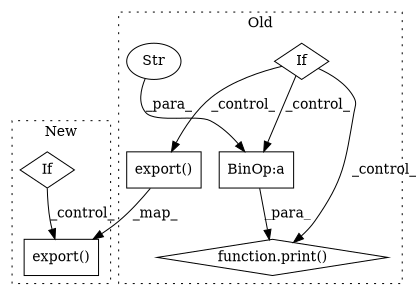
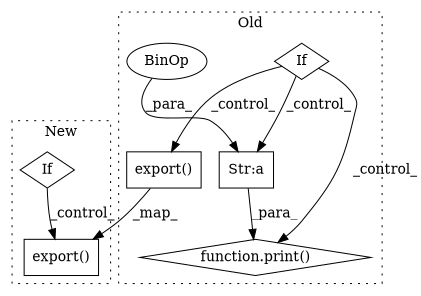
node "Str": label "Str" -> "BinOp"
node "BinOp:a": label "BinOp:a" -> "Str:a"
